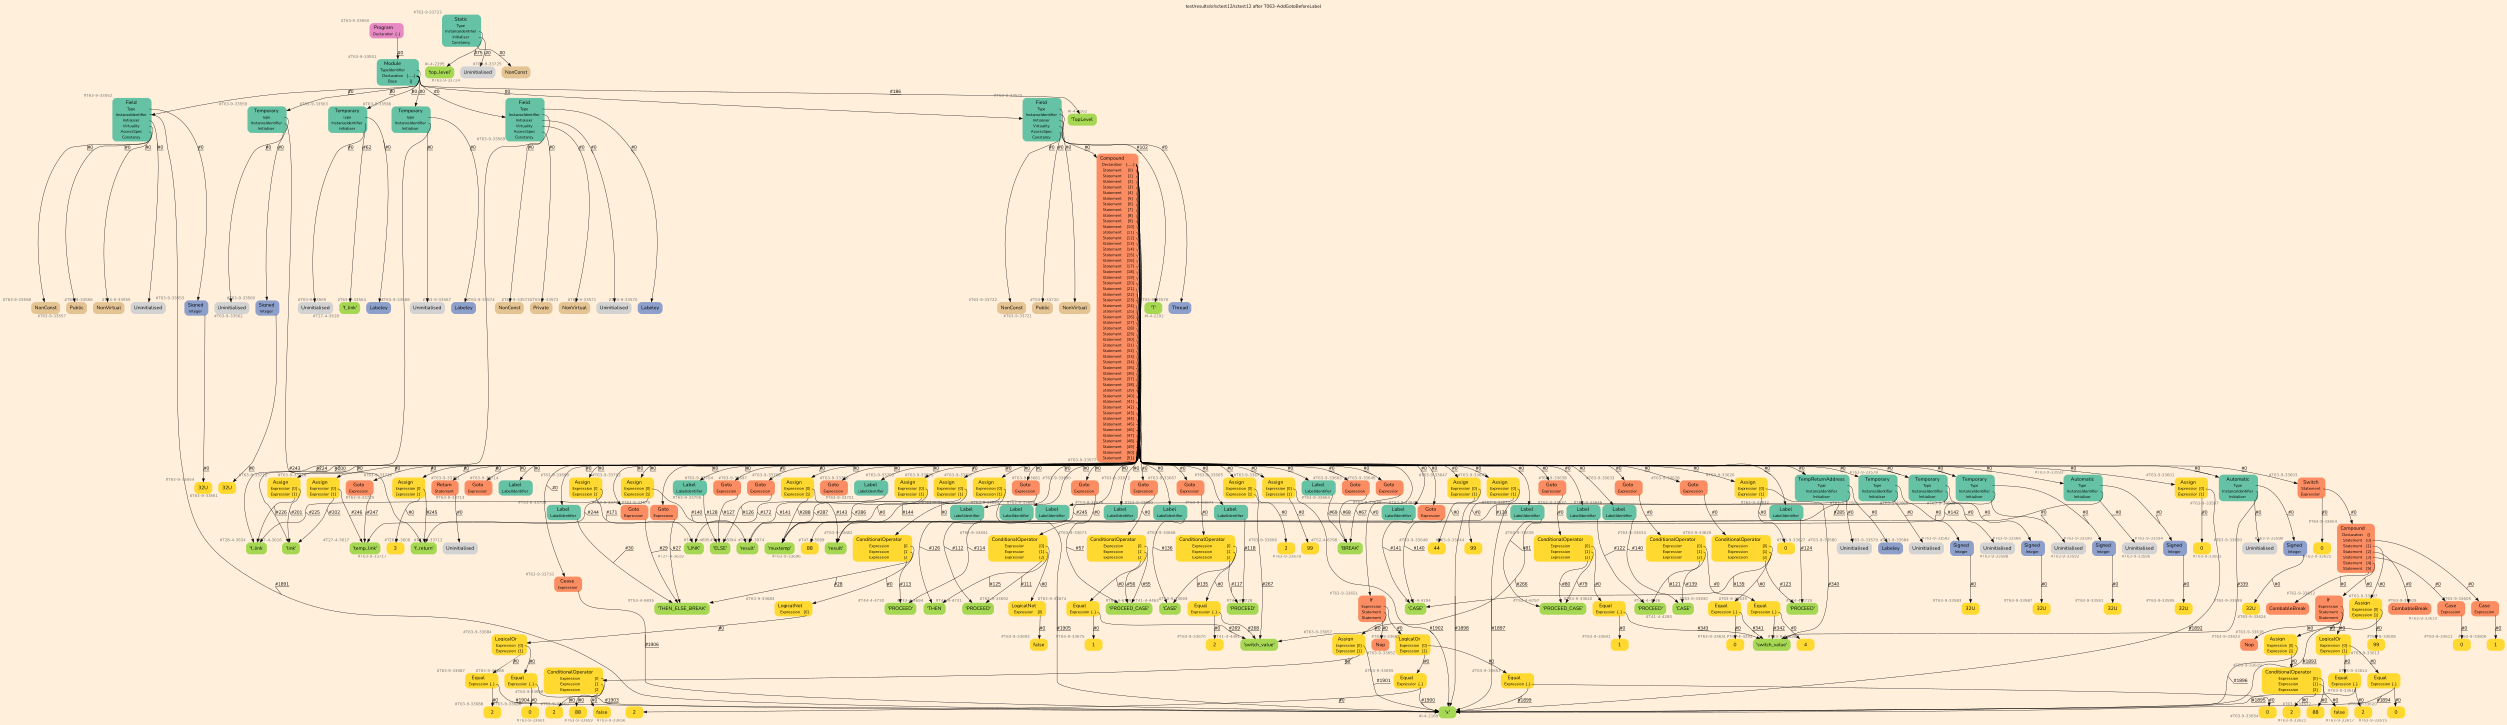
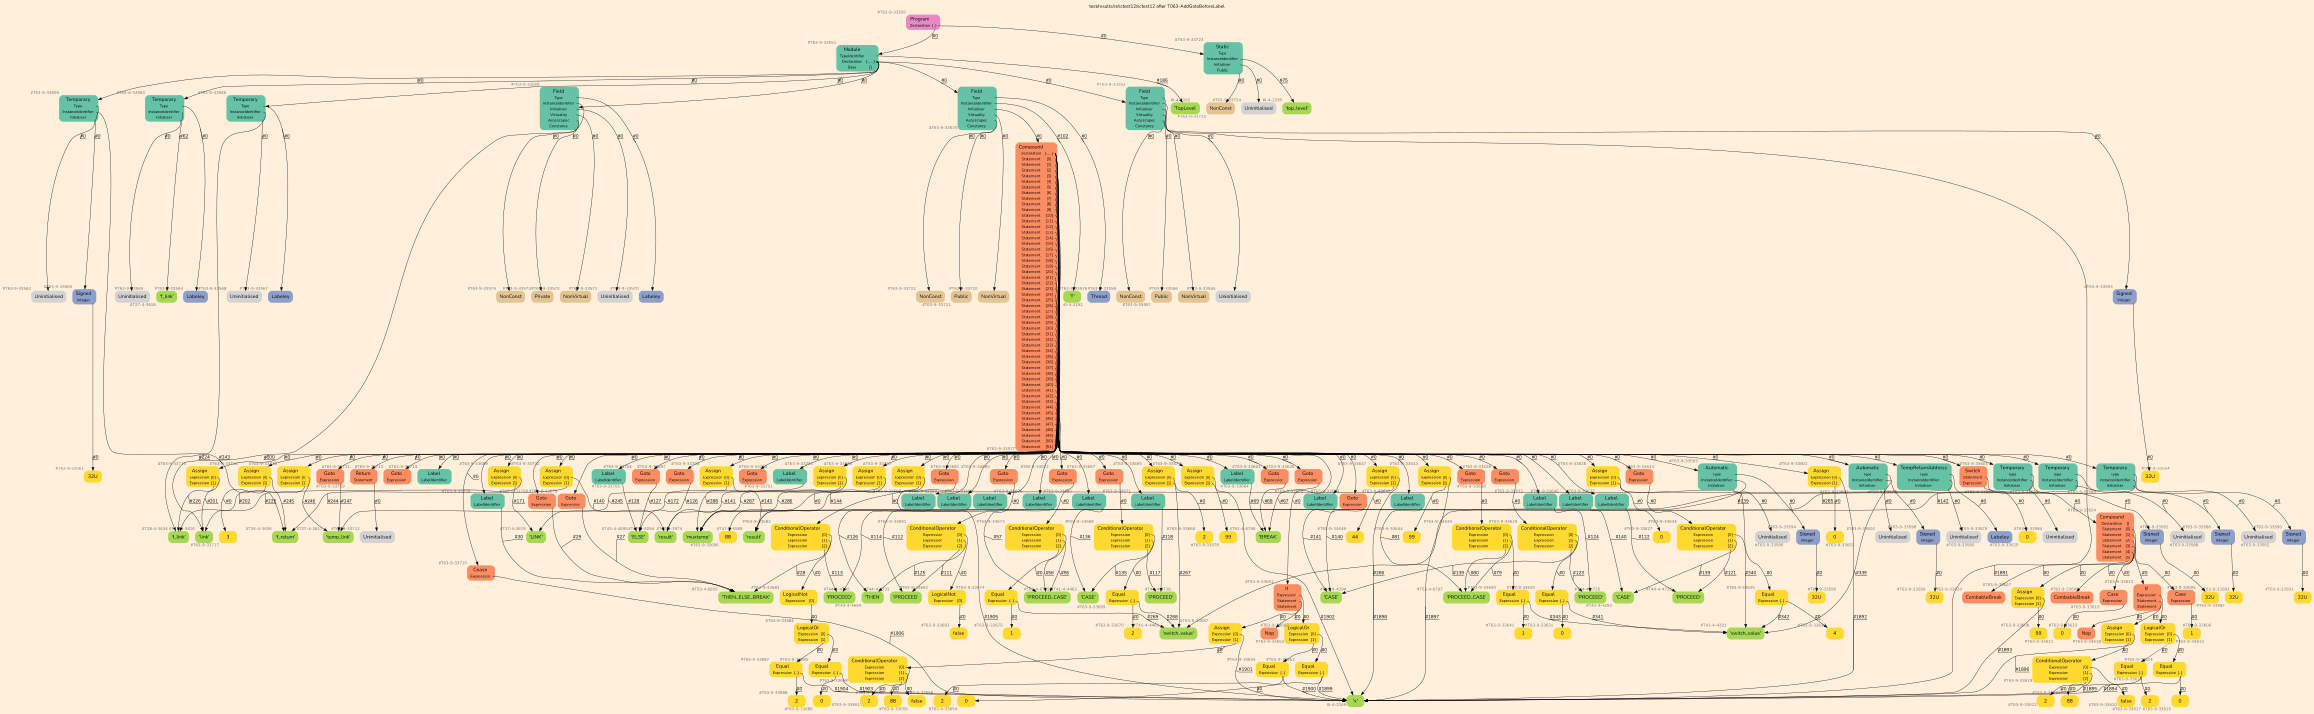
edge "Program" -> "Static": added, label "#0"
node "Static": text "Constancy" -> "Public"
